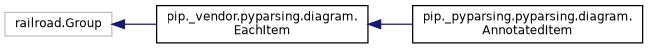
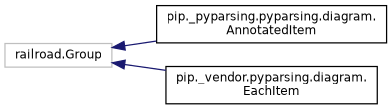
edge "pip._pyparsing.pyparsing.diagram. AnnotatedItem" -> "pip._vendor.pyparsing.diagram. EachItem": now "pip._pyparsing.pyparsing.diagram. AnnotatedItem" -> "railroad.Group"
